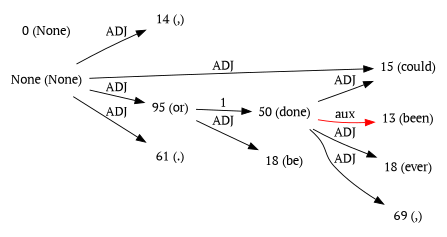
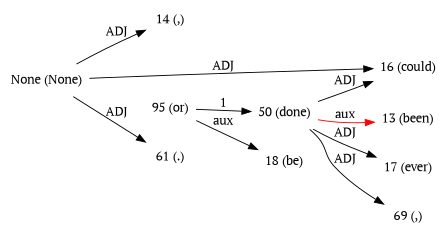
node "0 (None)": removed
node "15 (could)": label "15 (could)" -> "16 (could)"
edge "None (None)" -> "95 (or)": removed, label "ADJ"
edge "95 (or)" -> "18 (be)": label "ADJ" -> "aux"
node "18 (ever)": label "18 (ever)" -> "17 (ever)"
